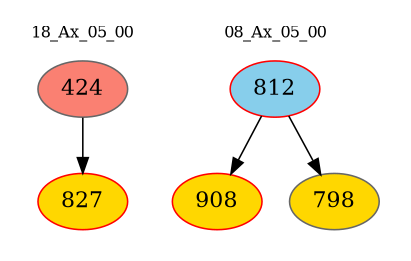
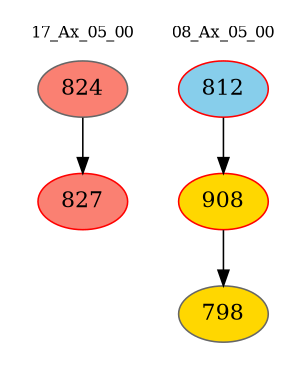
cluster "18_Ax_05_00": label "18_Ax_05_00" -> "17_Ax_05_00"
node "424": label "424" -> "824"
edge "812" -> "798": now "908" -> "798"
node "827": fillcolor gold -> salmon
